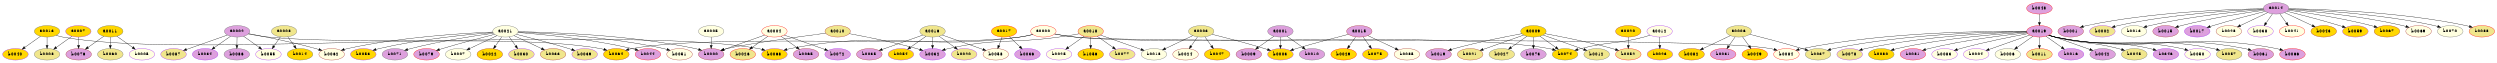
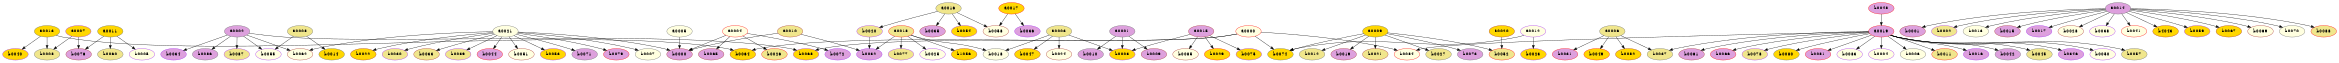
node "b0043": label "b0043" -> "b4043"
edge "a0016" -> "b0032": now "b0020" -> "b0032"
